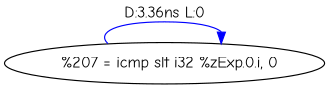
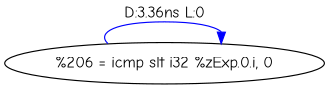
node "%207 = icmp slt i32 %zExp.0.i, 0": label "%207 = icmp slt i32 %zExp.0.i, 0" -> "%206 = icmp slt i32 %zExp.0.i, 0"
